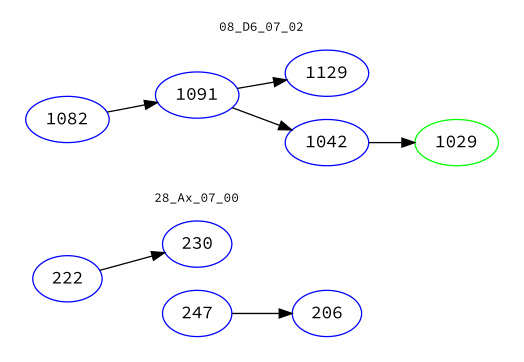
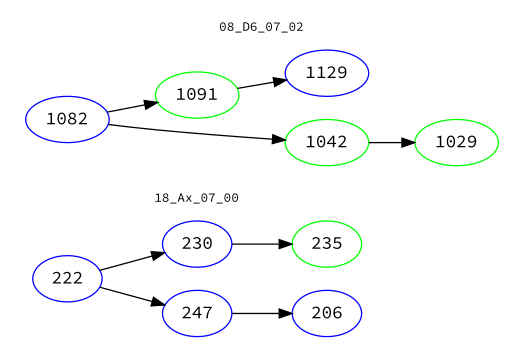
node "1091": color blue -> green
edge "1091" -> "1042": now "1082" -> "1042"
node "1042": color blue -> green
cluster "28_Ax_07_00": label "28_Ax_07_00" -> "18_Ax_07_00"
node "235": added
edge "222" -> "247": added
